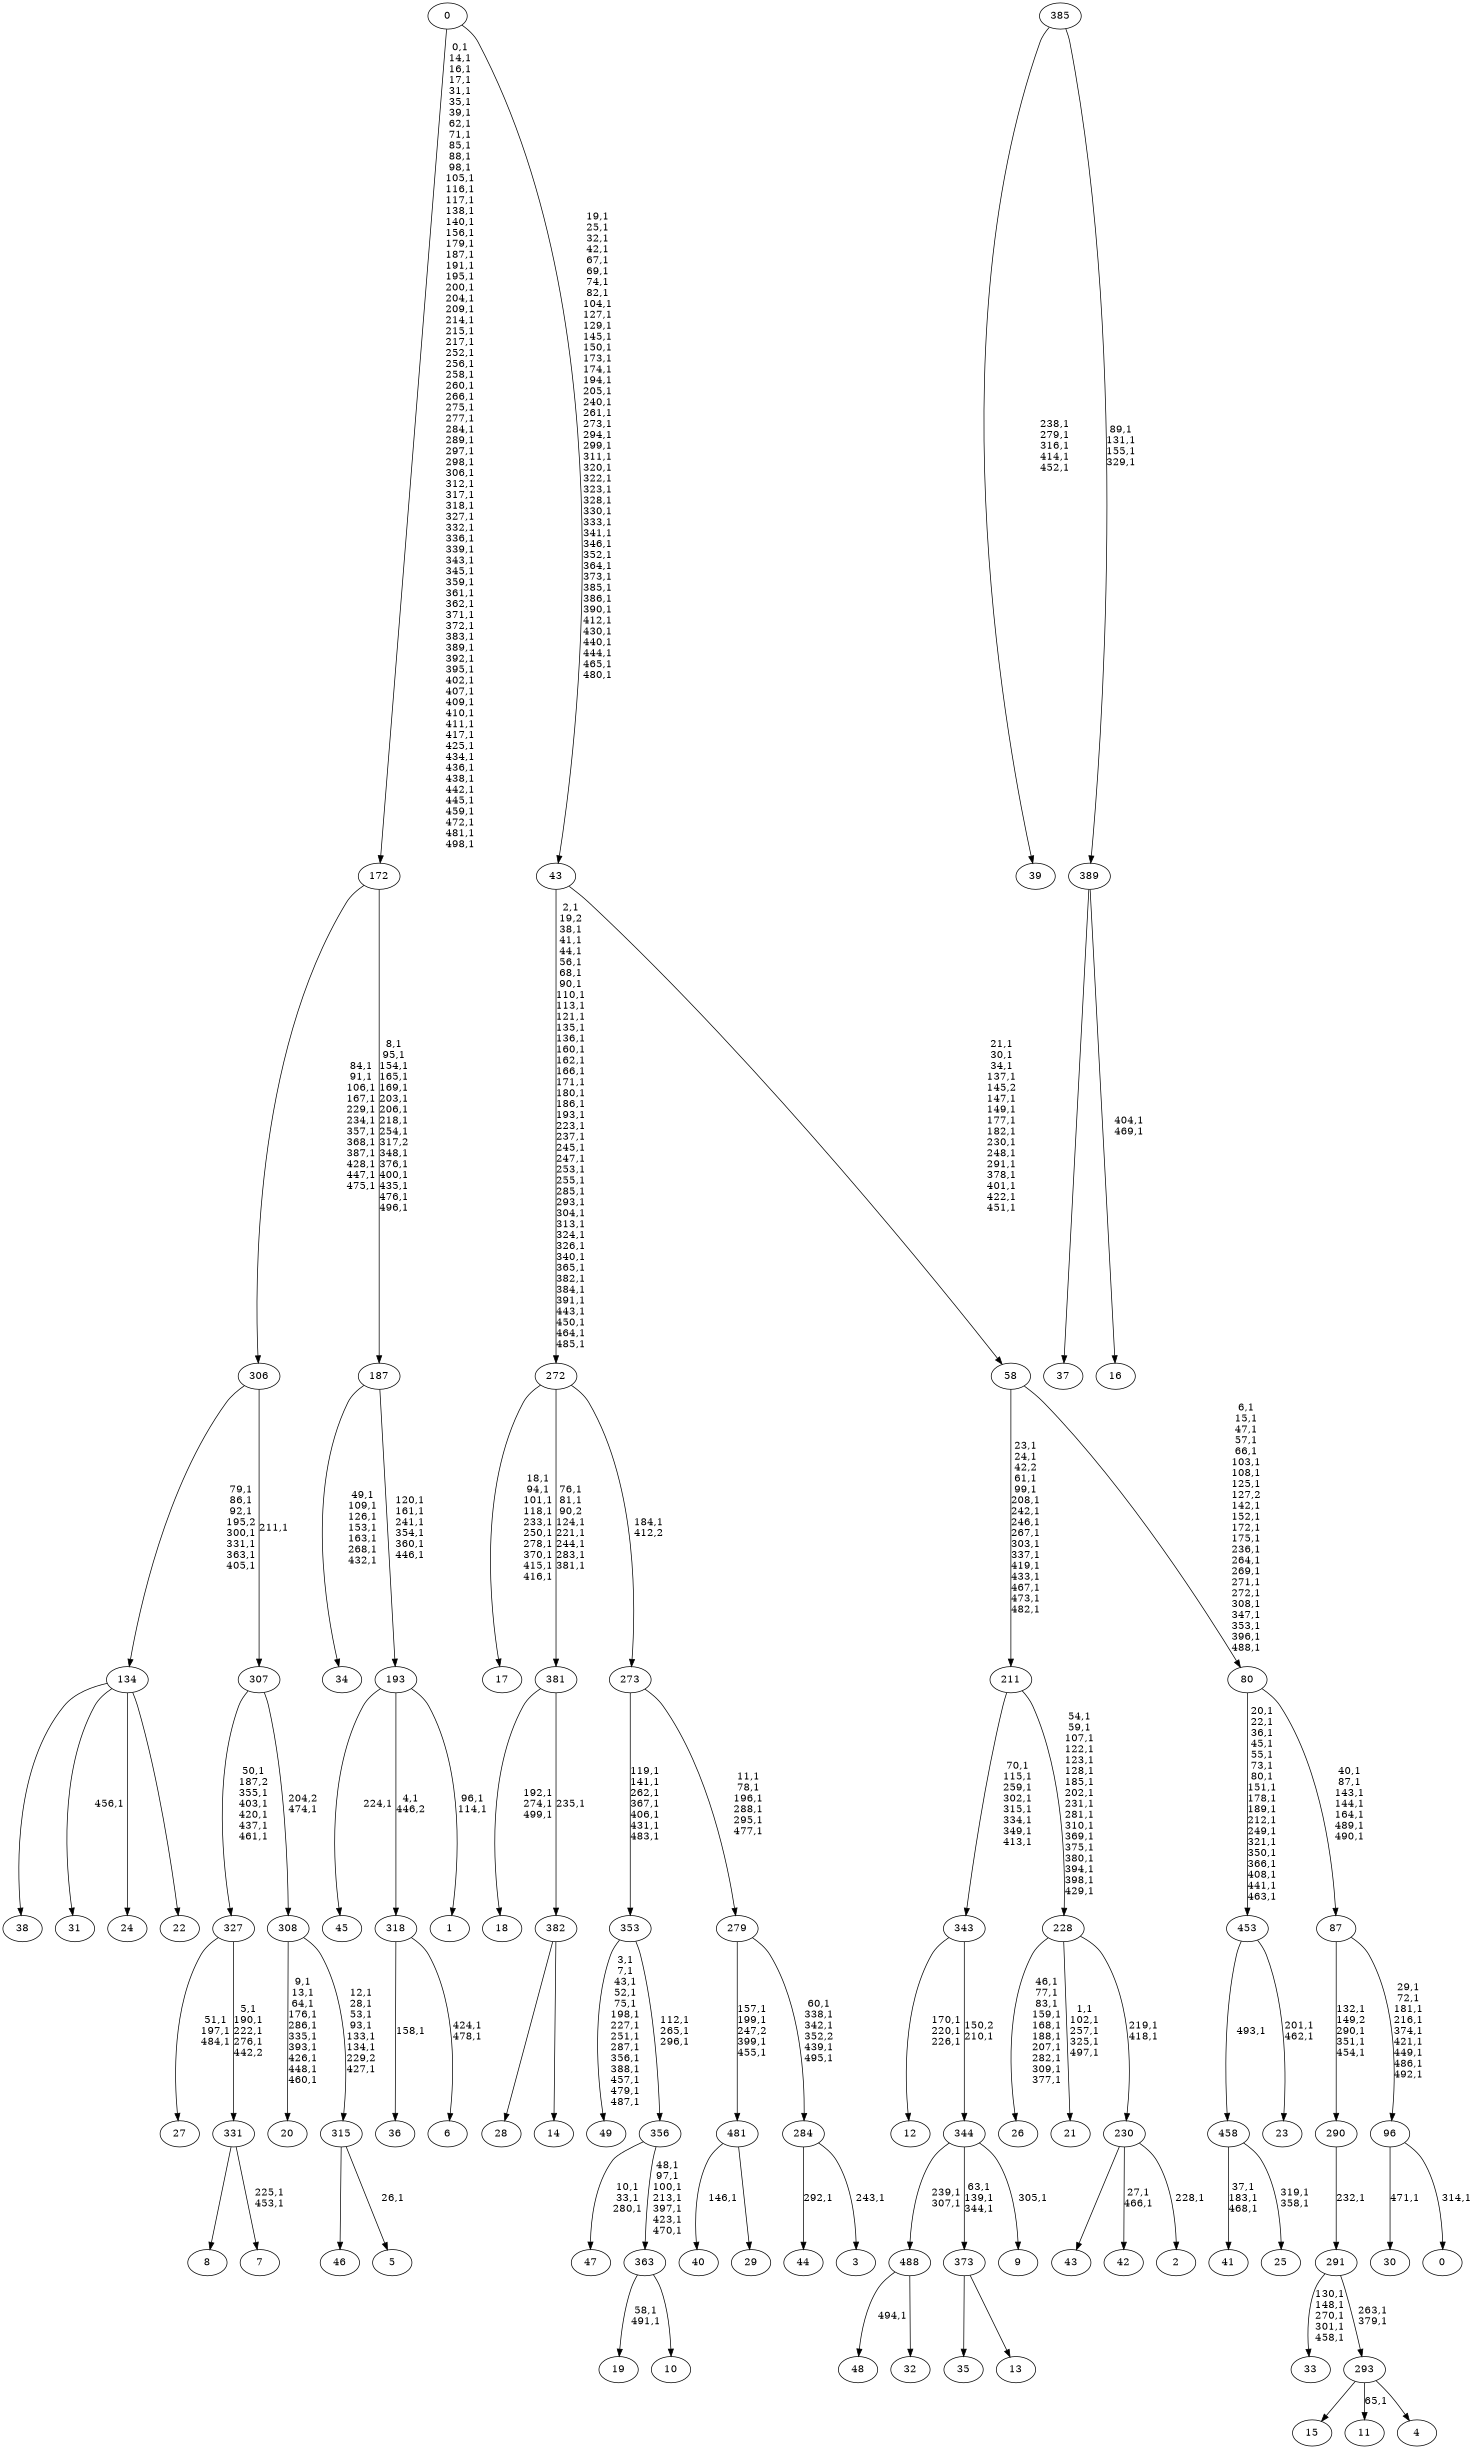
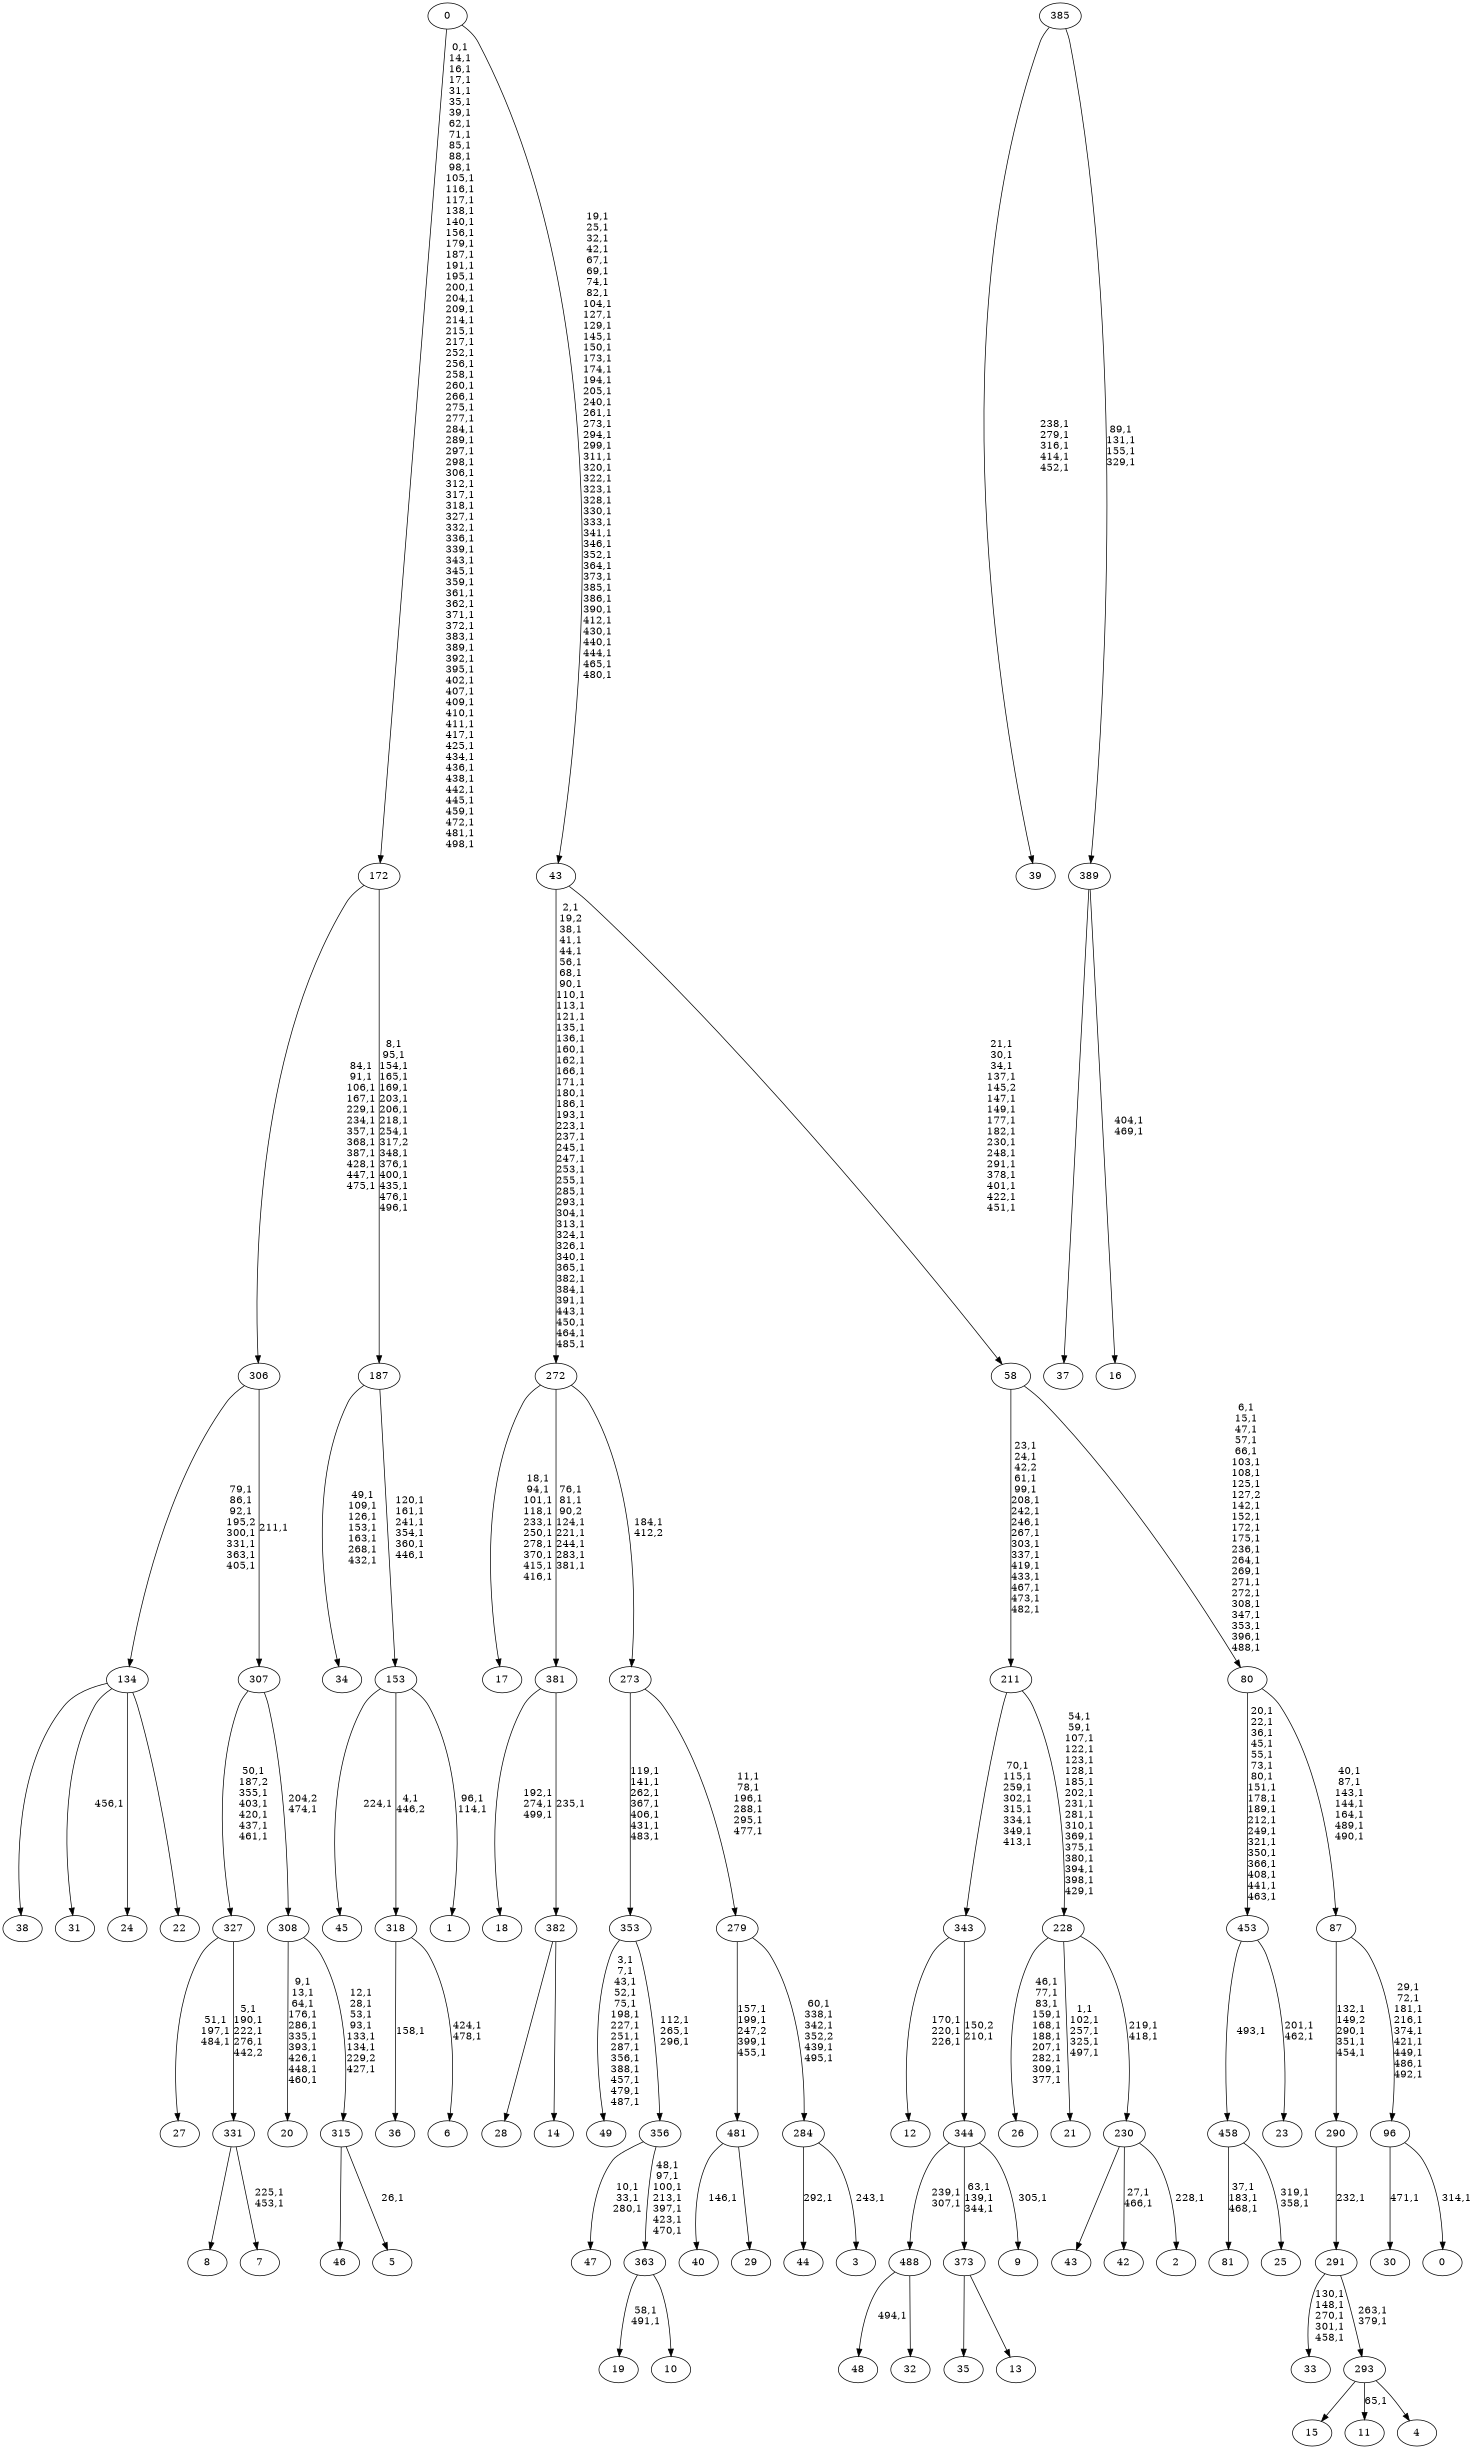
node "193": label "193" -> "153"
node "41": label "41" -> "81"
